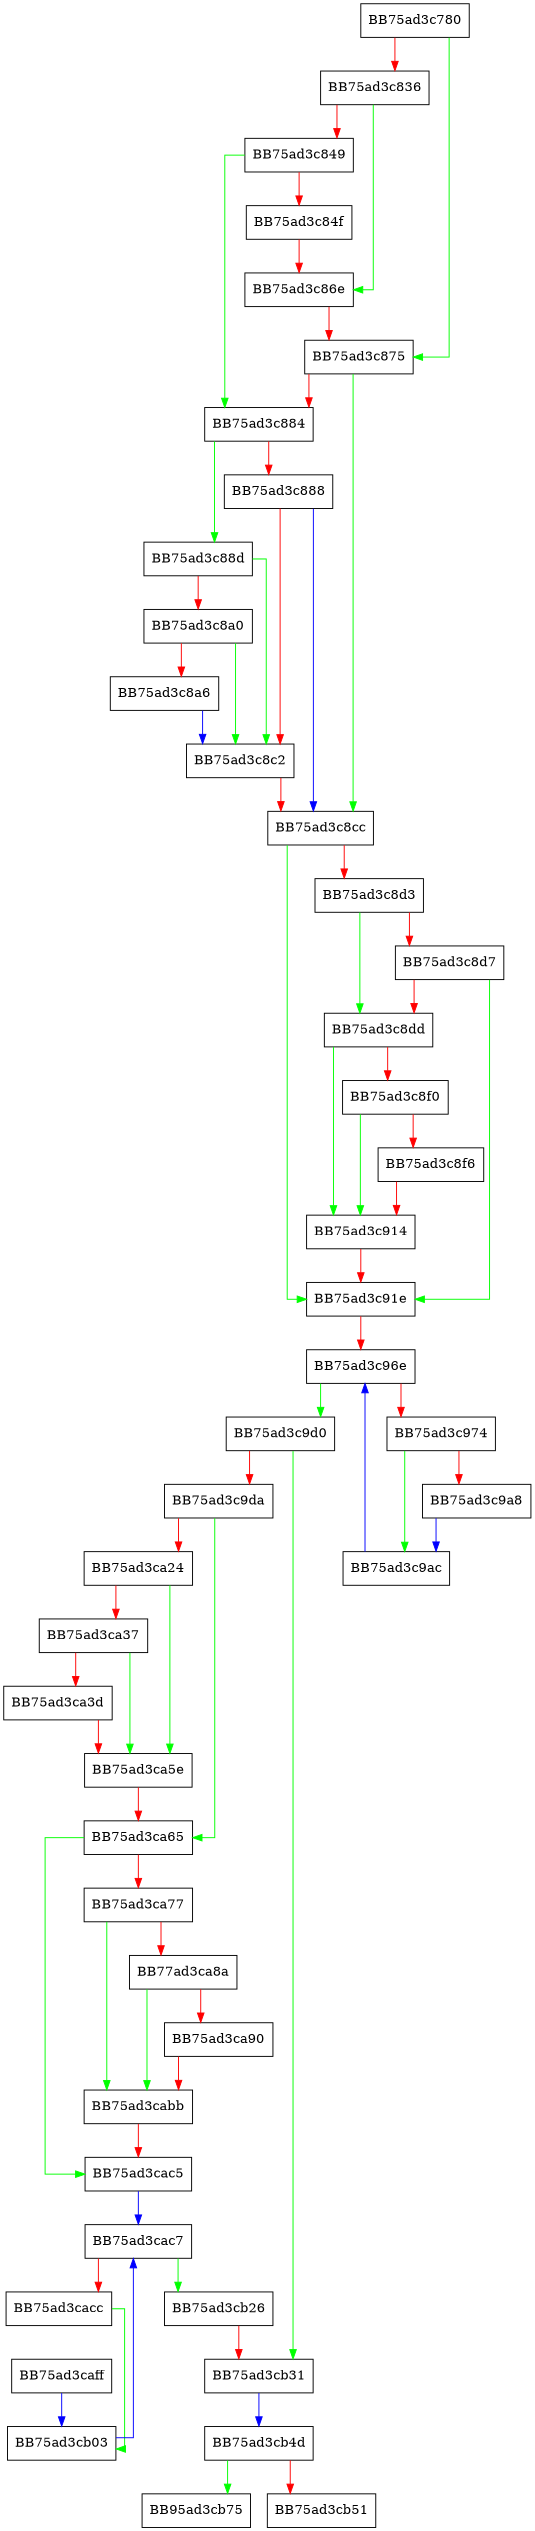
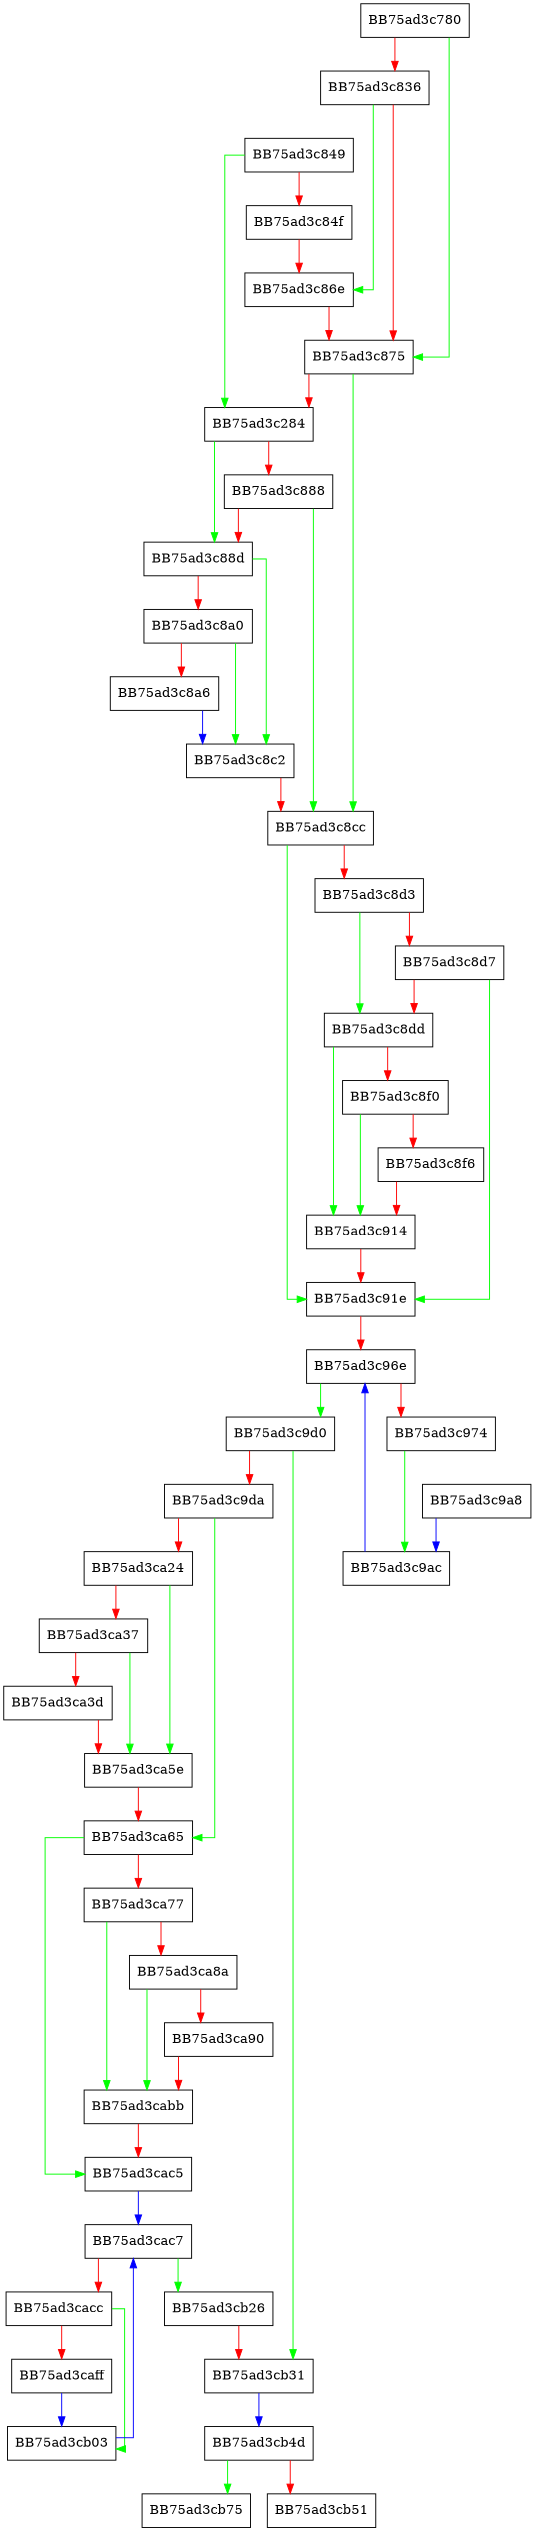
edge "BB75ad3c836" -> "BB75ad3c849": now "BB75ad3c836" -> "BB75ad3c875"
node "BB75ad3c884": label "BB75ad3c884" -> "BB75ad3c284"
edge "BB75ad3c888" -> "BB75ad3c8c2": now "BB75ad3c888" -> "BB75ad3c88d"
edge "BB75ad3c888" -> "BB75ad3c8cc": color blue -> green
edge "BB75ad3c974" -> "BB75ad3c9a8": removed
node "BB77ad3ca8a": label "BB77ad3ca8a" -> "BB75ad3ca8a"
edge "BB75ad3cacc" -> "BB75ad3caff": added
node "BB95ad3cb75": label "BB95ad3cb75" -> "BB75ad3cb75"
